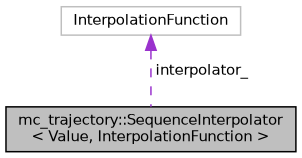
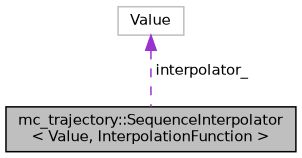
node "InterpolationFunction": label "InterpolationFunction" -> "Value"
